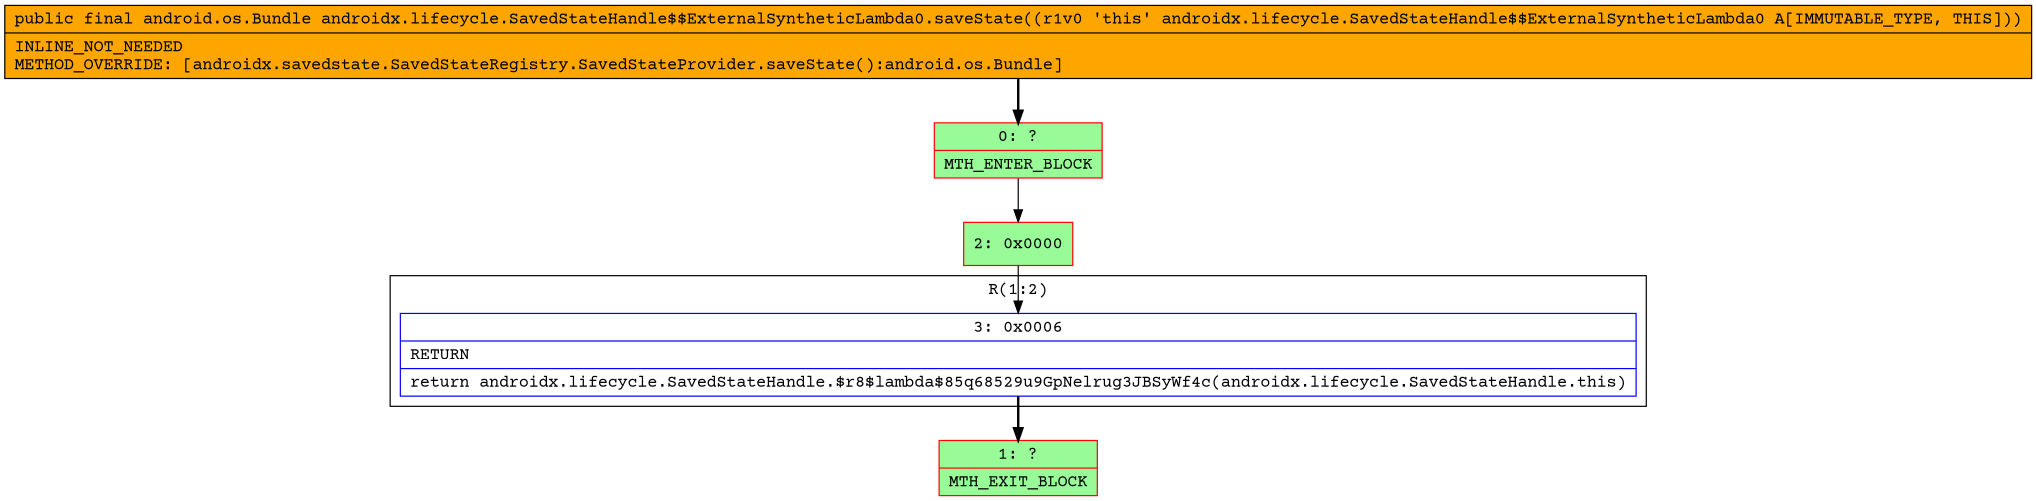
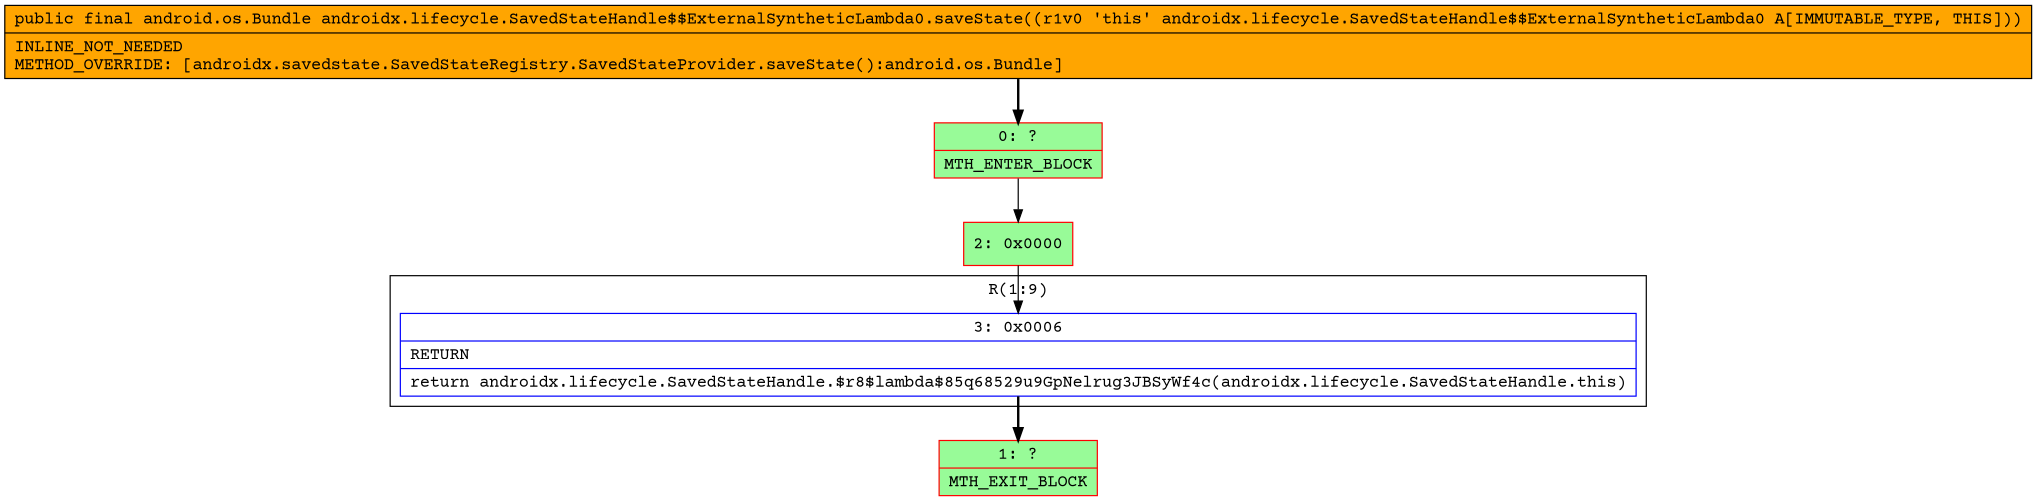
cluster "R(1:2)": label "R(1:2)" -> "R(1:9)"
